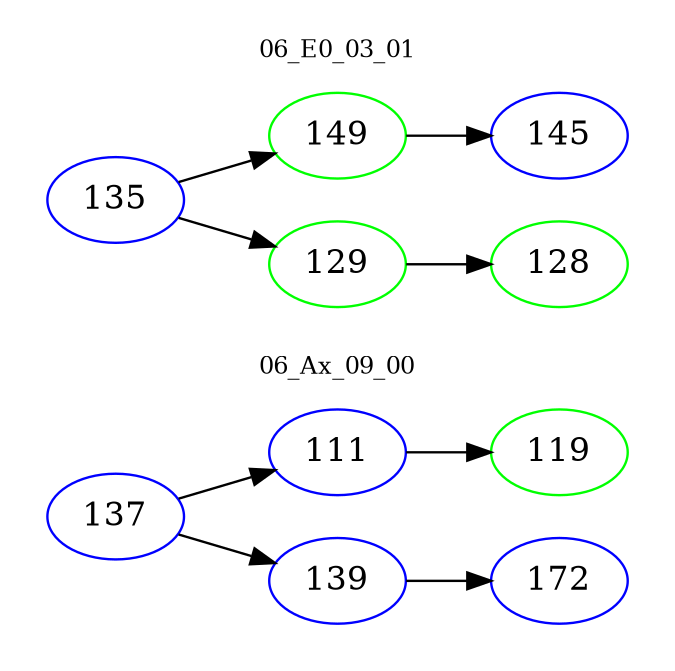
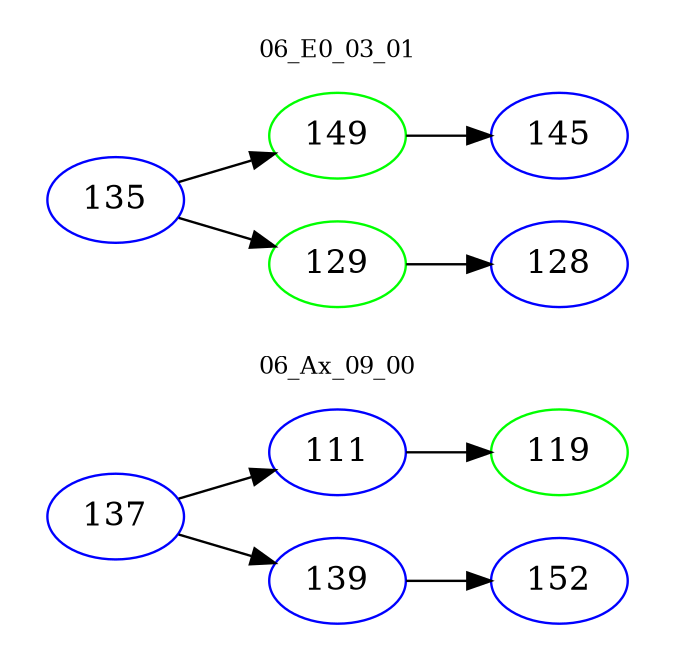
node "128": color green -> blue
node "172": label "172" -> "152"
